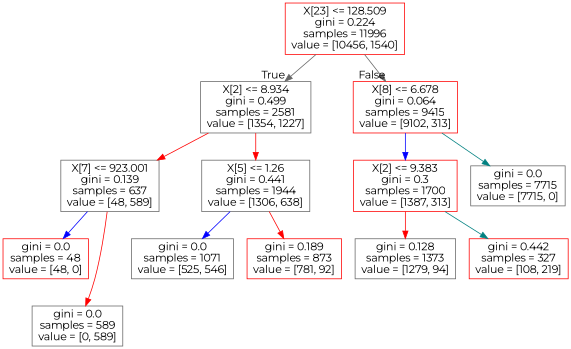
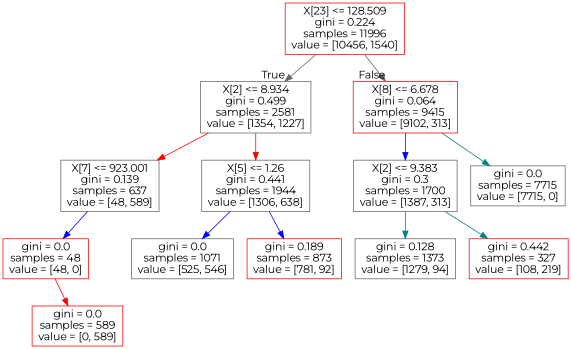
node "X[2] <= 9.383 gini = 0.3 samples = 1700 value = [1387, 313]": color red -> gray40
edge "X[2] <= 9.383 gini = 0.3 samples = 1700 value = [1387, 313]" -> "gini = 0.128 samples = 1373 value = [1279, 94]": color red -> teal
edge "X[5] <= 1.26 gini = 0.441 samples = 1944 value = [1306, 638]" -> "gini = 0.189 samples = 873 value = [781, 92]": color red -> blue
edge "X[7] <= 923.001 gini = 0.139 samples = 637 value = [48, 589]" -> "gini = 0.0 samples = 589 value = [0, 589]": now "gini = 0.0 samples = 48 value = [48, 0]" -> "gini = 0.0 samples = 589 value = [0, 589]"
node "gini = 0.0 samples = 589 value = [0, 589]": color gray40 -> red
